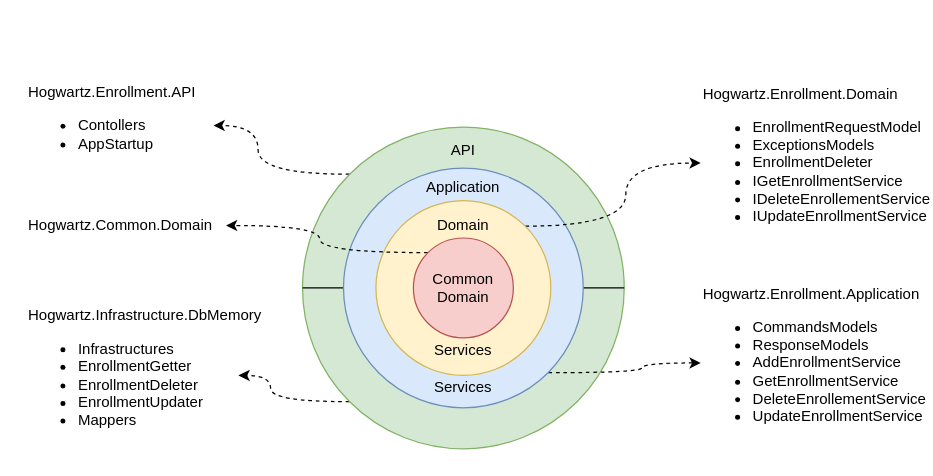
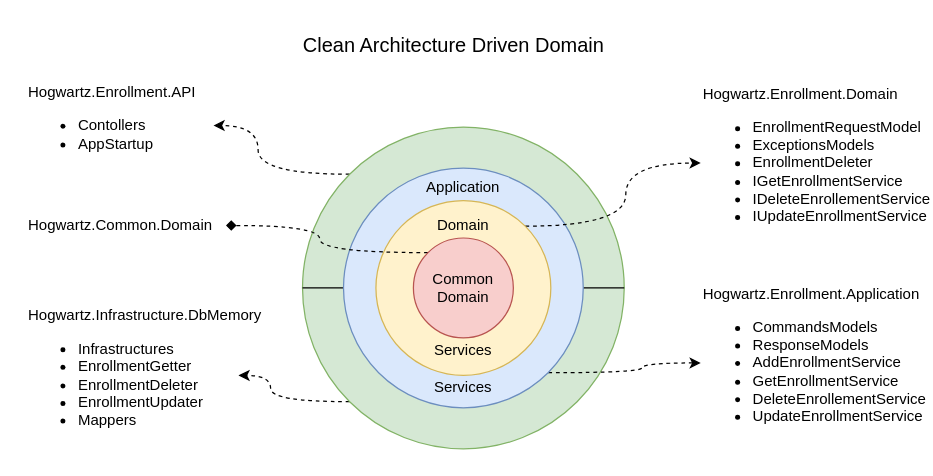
node "Clean Architecture Driven Domain": added
node "API": removed
edge "Common Domain" -> "Hogwartz.Common.Domain": arrowhead classic -> diamond
